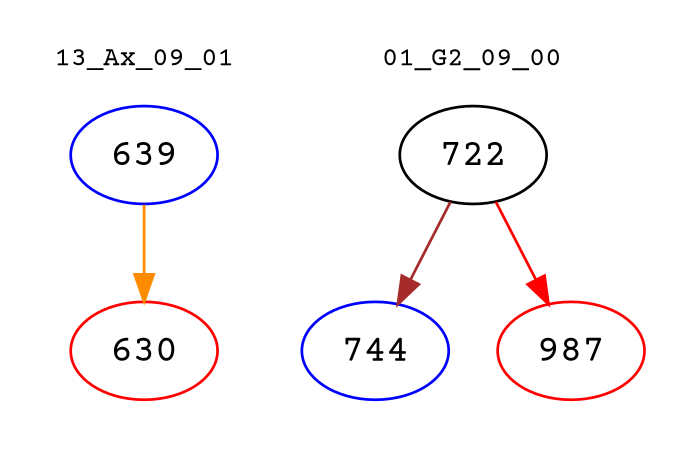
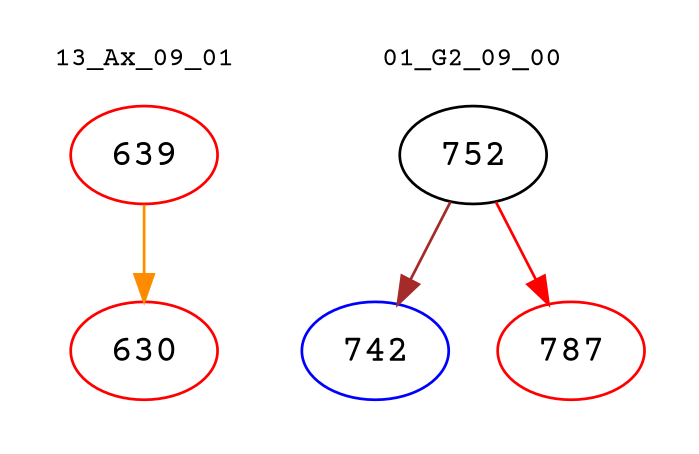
node "639": color blue -> red
node "722": label "722" -> "752"
node "744": label "744" -> "742"
node "987": label "987" -> "787"
